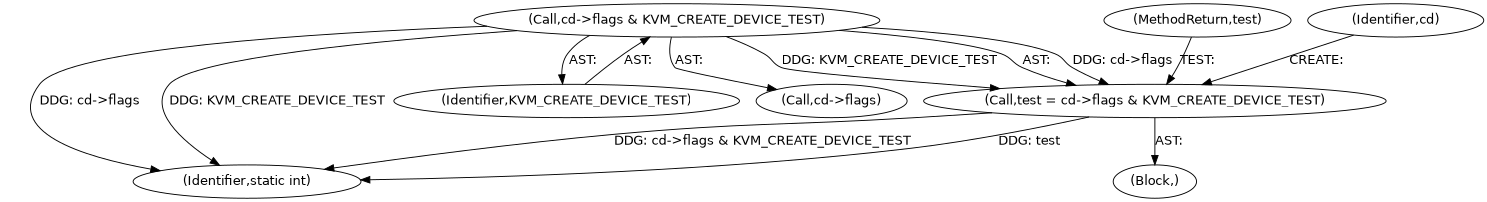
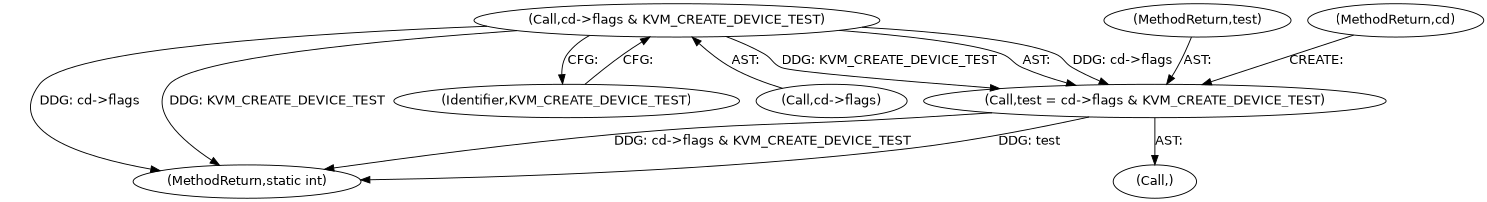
node "(Identifier,cd)": label "(Identifier,cd)" -> "(MethodReturn,cd)"
edge "(Call,cd->flags & KVM_CREATE_DEVICE_TEST)" -> "(Identifier,KVM_CREATE_DEVICE_TEST)": label "AST: " -> "CFG: "
edge "(Identifier,KVM_CREATE_DEVICE_TEST)" -> "(Call,cd->flags & KVM_CREATE_DEVICE_TEST)": label "AST: " -> "CFG: "
edge "(MethodReturn,test)" -> "(Call,test = cd->flags & KVM_CREATE_DEVICE_TEST)": label "TEST: " -> "AST: "
edge "(Call,cd->flags & KVM_CREATE_DEVICE_TEST)" -> "(Call,cd->flags)": reversed
node "(Identifier,static int)": label "(Identifier,static int)" -> "(MethodReturn,static int)"
node "(Block,)": label "(Block,)" -> "(Call,)"
